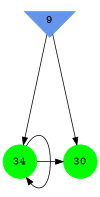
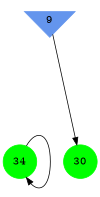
edge "9" -> "34": removed
edge "34" -> "30": removed
